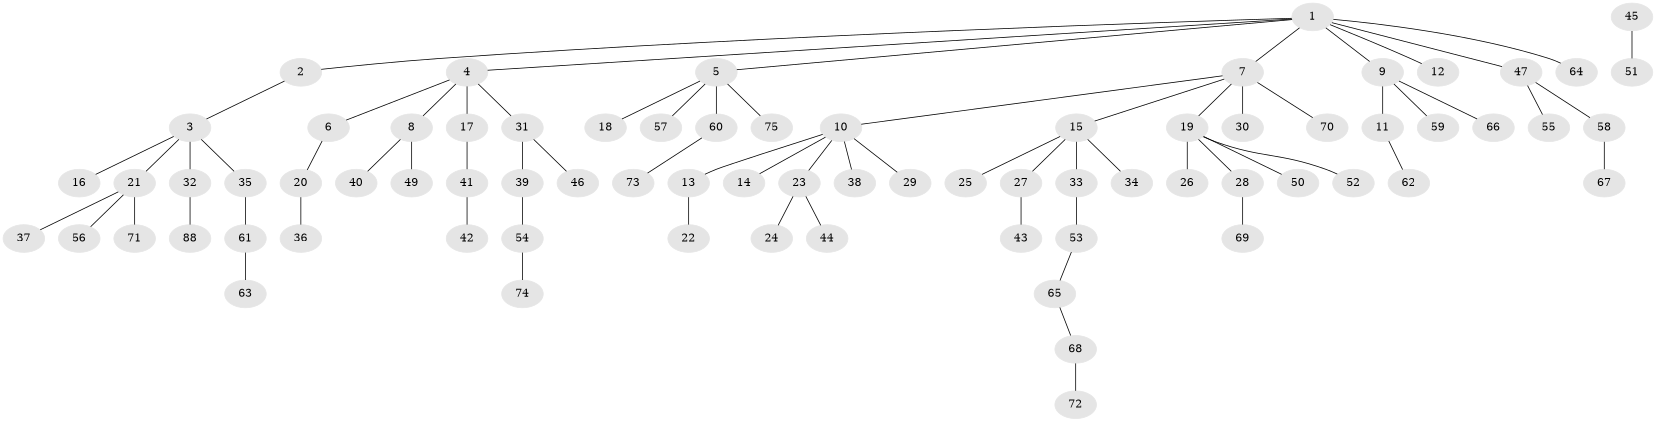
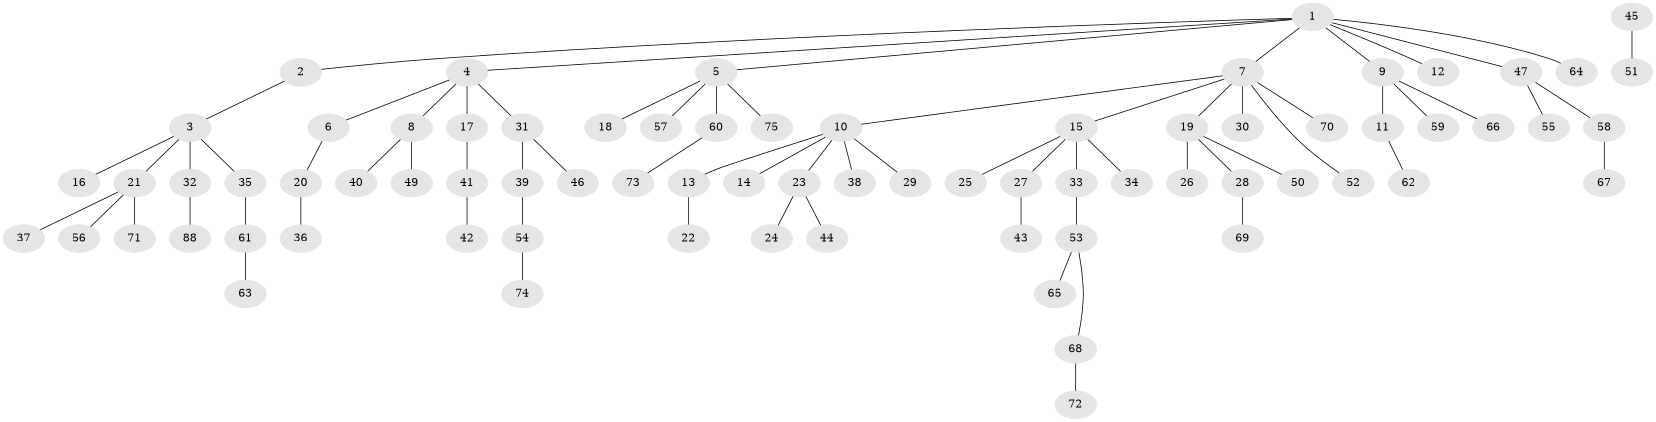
edge "19" -- "52": now "7" -- "52"
edge "65" -- "68": now "53" -- "68"
